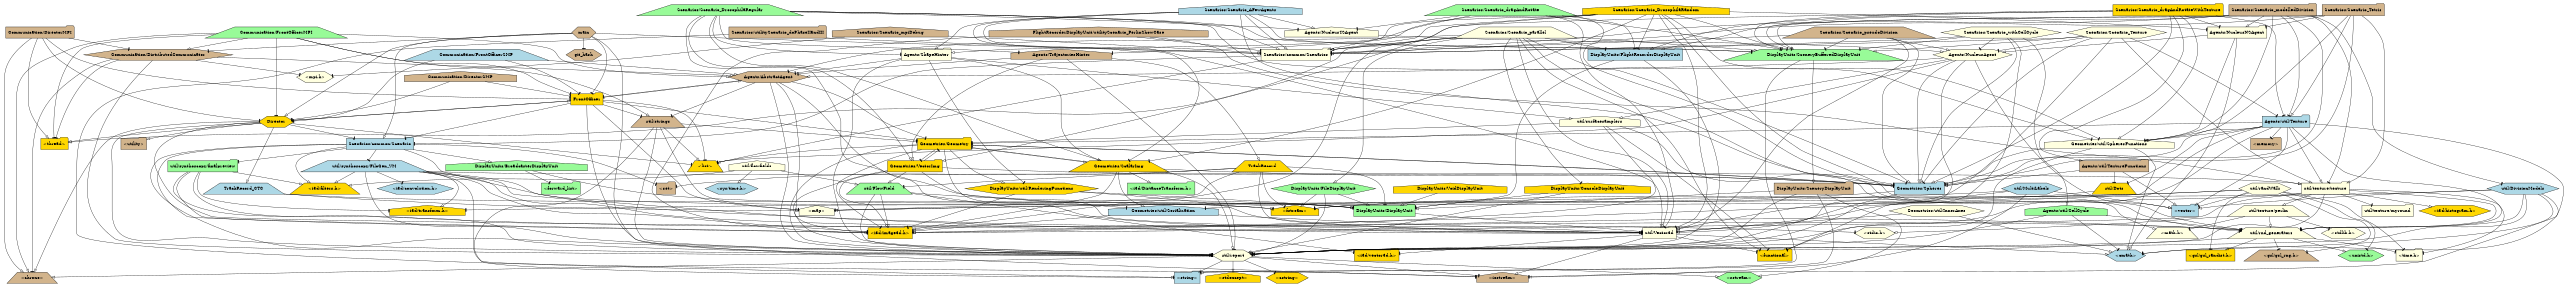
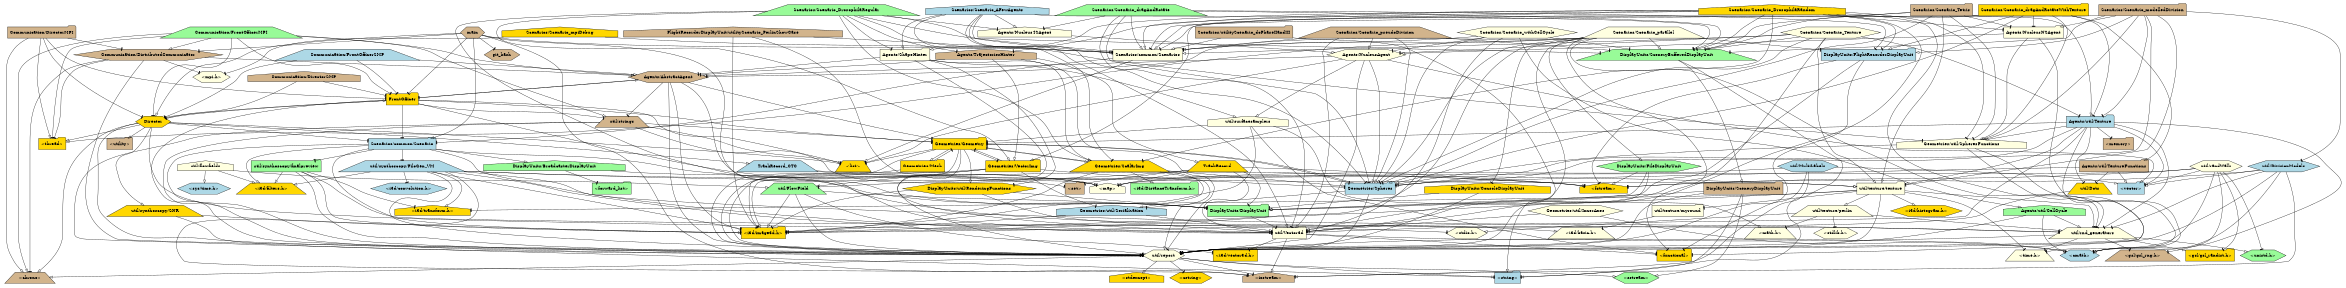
node "Scenarios/Scenario_mpiDebug": fillcolor tan -> gold
edge "DisplayUnits/FlightRecorderDisplayUnit" -> "<fstream>": added
edge "DisplayUnits/FlightRecorderDisplayUnit" -> "DisplayUnits/DisplayUnit": arrowhead tee -> onormal
node "Geometries/Mesh": added
node "DisplayUnits/VoidDisplayUnit": removed
node "util/synthoscopy/SNR": added
node "<i3d/basic.h>": added
node "<time.h>": shape folder -> trapezium
